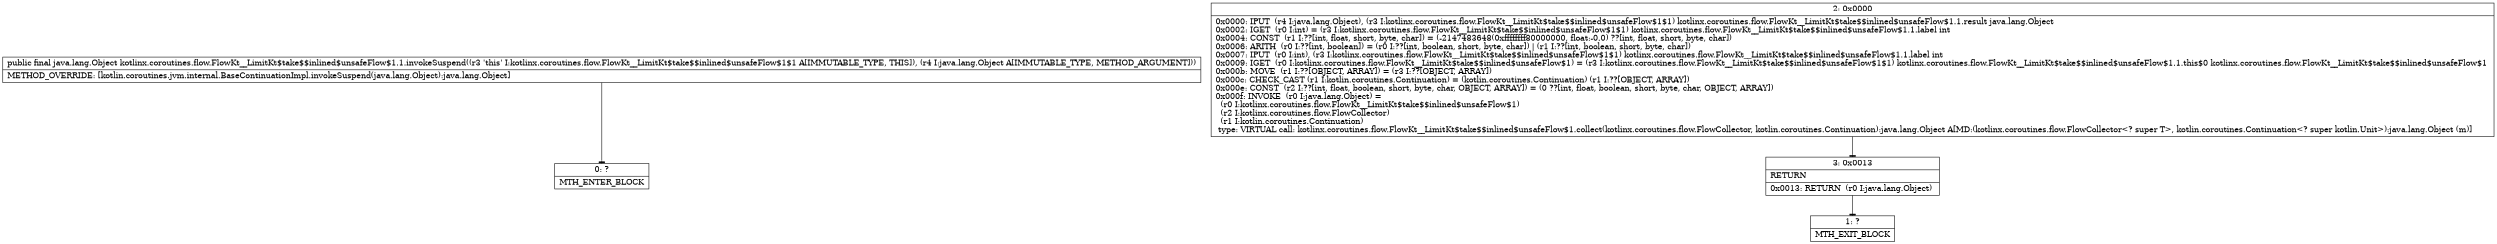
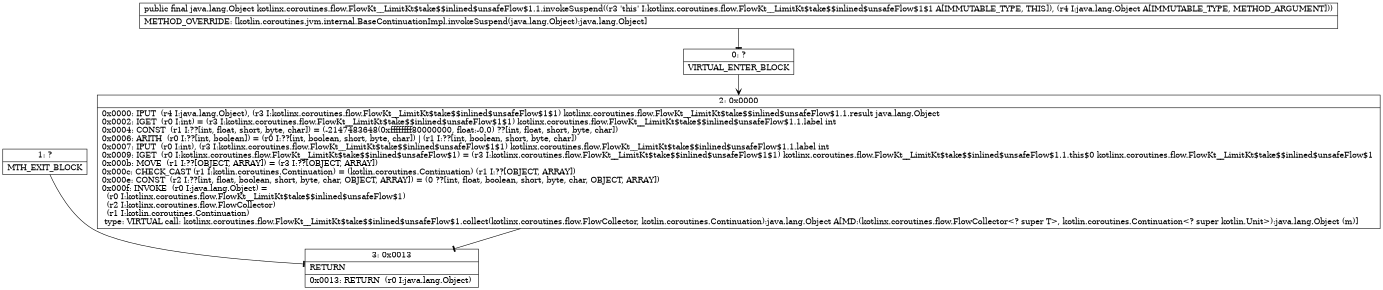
edge "0: ?" -> "2: 0x0000": added
node "0: ?": text "MTH_ENTER_BLOCK" -> "VIRTUAL_ENTER_BLOCK"
edge "3: 0x0013" -> "1: ?": reversed
